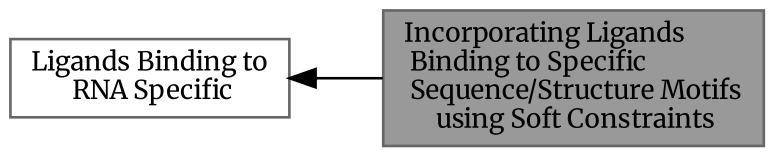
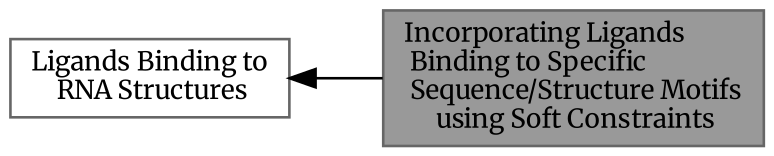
node "Ligands Binding to RNA Specific": label "Ligands Binding to RNA Specific" -> "Ligands Binding to RNA Structures"
